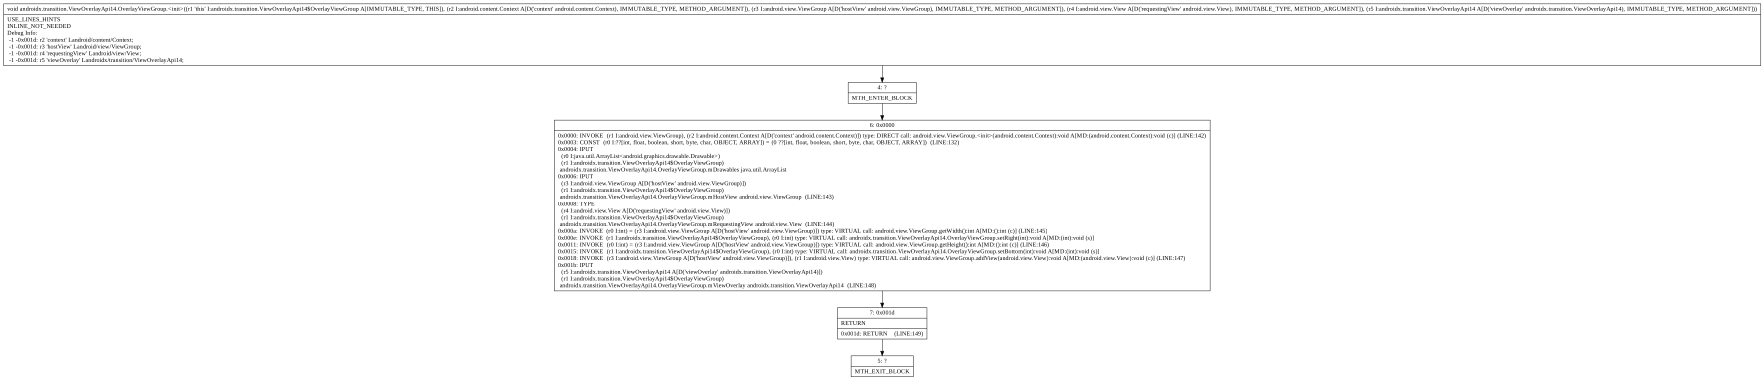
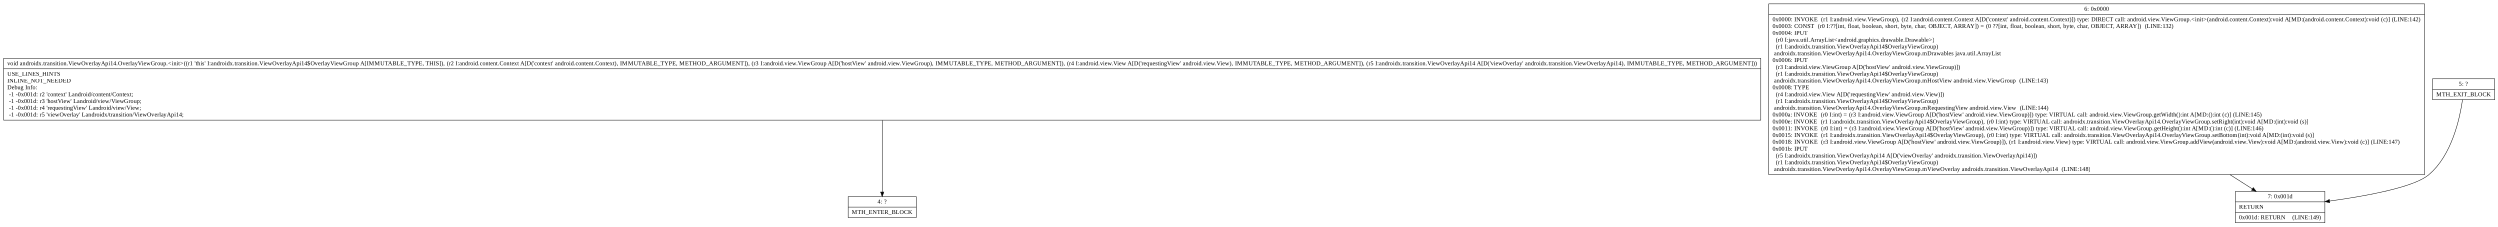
edge "4: ?" -> "6: 0x0000": removed
edge "7: 0x001d" -> "5: ?": reversed
